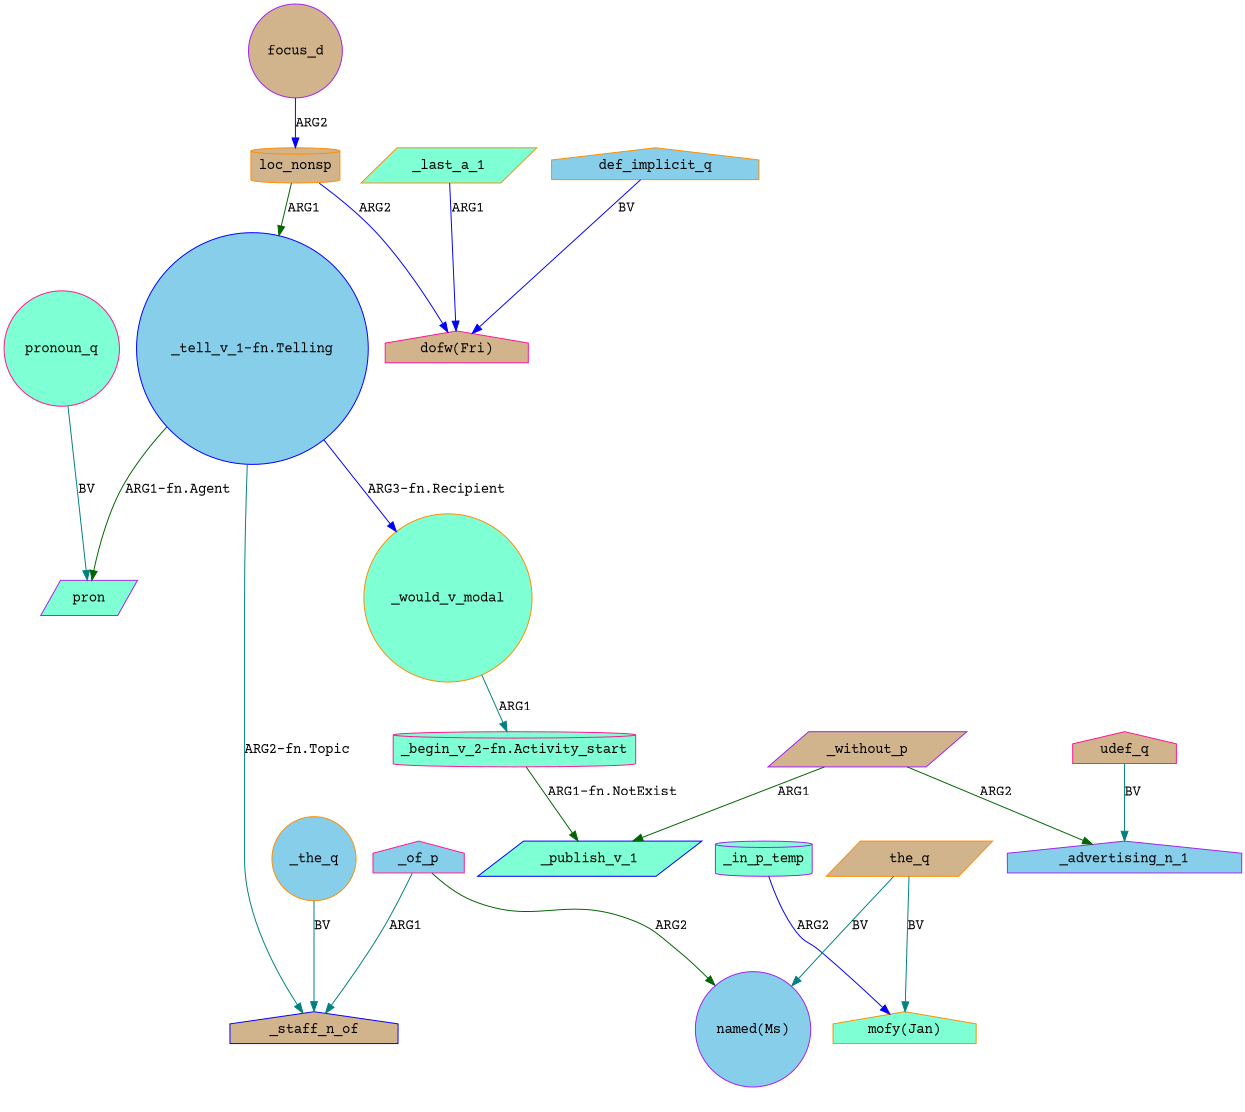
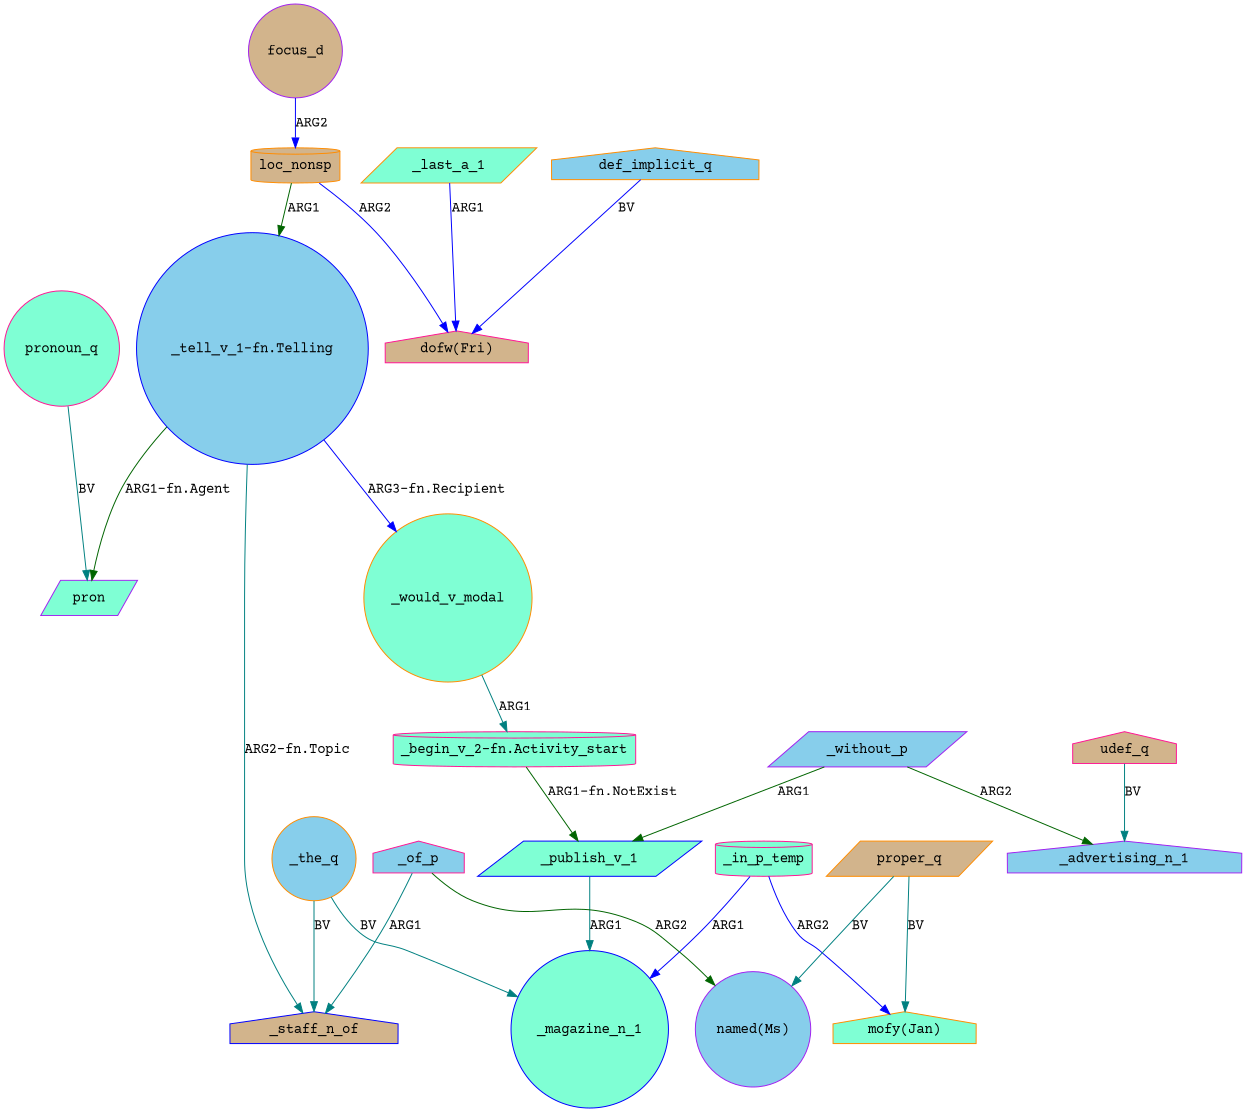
node "_without_p": fillcolor tan -> skyblue
node "_in_p_temp": color purple -> deeppink
node "the_q": label "the_q" -> "proper_q"
node "_magazine_n_1": added
